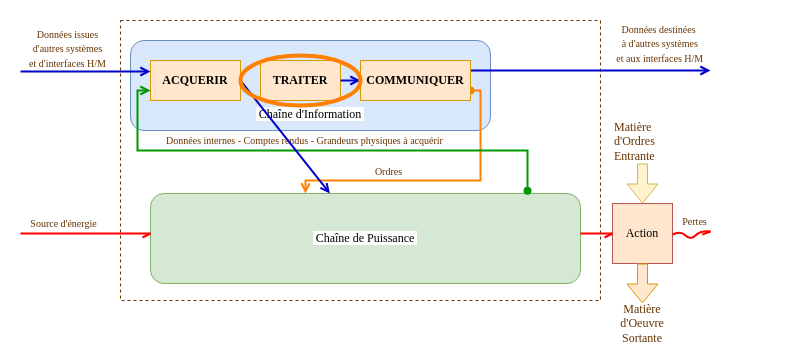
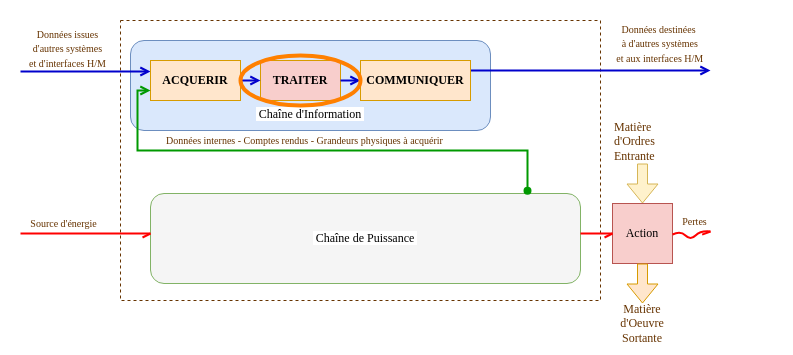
node "TRAITER": fillcolor #ffe6cc -> #f8cecc
edge "ACQUERIR" -> "Chaîne de Puissance": now "ACQUERIR" -> "TRAITER"
edge "COMMUNIQUER" -- "Chaîne de Puissance": removed, label "Ordres"
node "Action": fillcolor #ffe6cc -> #f8cecc
node "Chaîne de Puissance": fillcolor #d5e8d4 -> #f5f5f5
